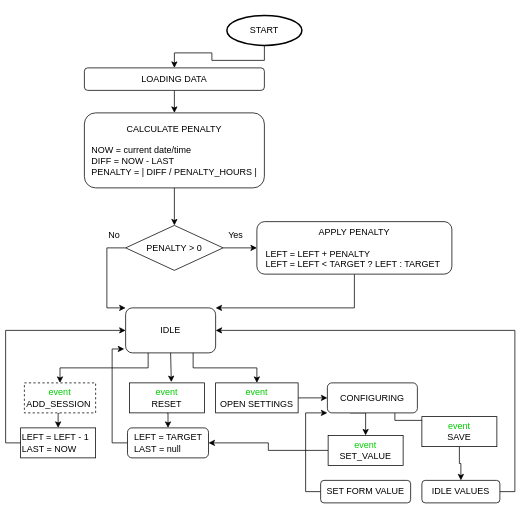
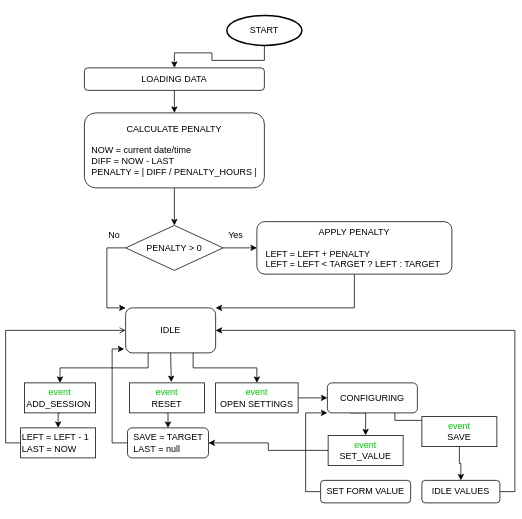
edge "LEFT = LEFT - 1 LAST = NOW" -> "IDLE": arrowhead classic -> open
node "event ADD_SESSION": style dashed -> solid
node "LEFT = TARGET LAST = null": label "LEFT = TARGET LAST = null" -> "SAVE = TARGET LAST = null"
